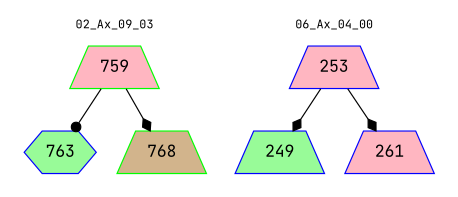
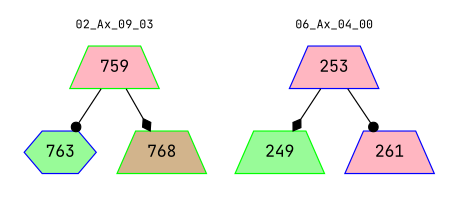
edge "253" -> "261": arrowhead diamond -> dot
node "249": color blue -> green
